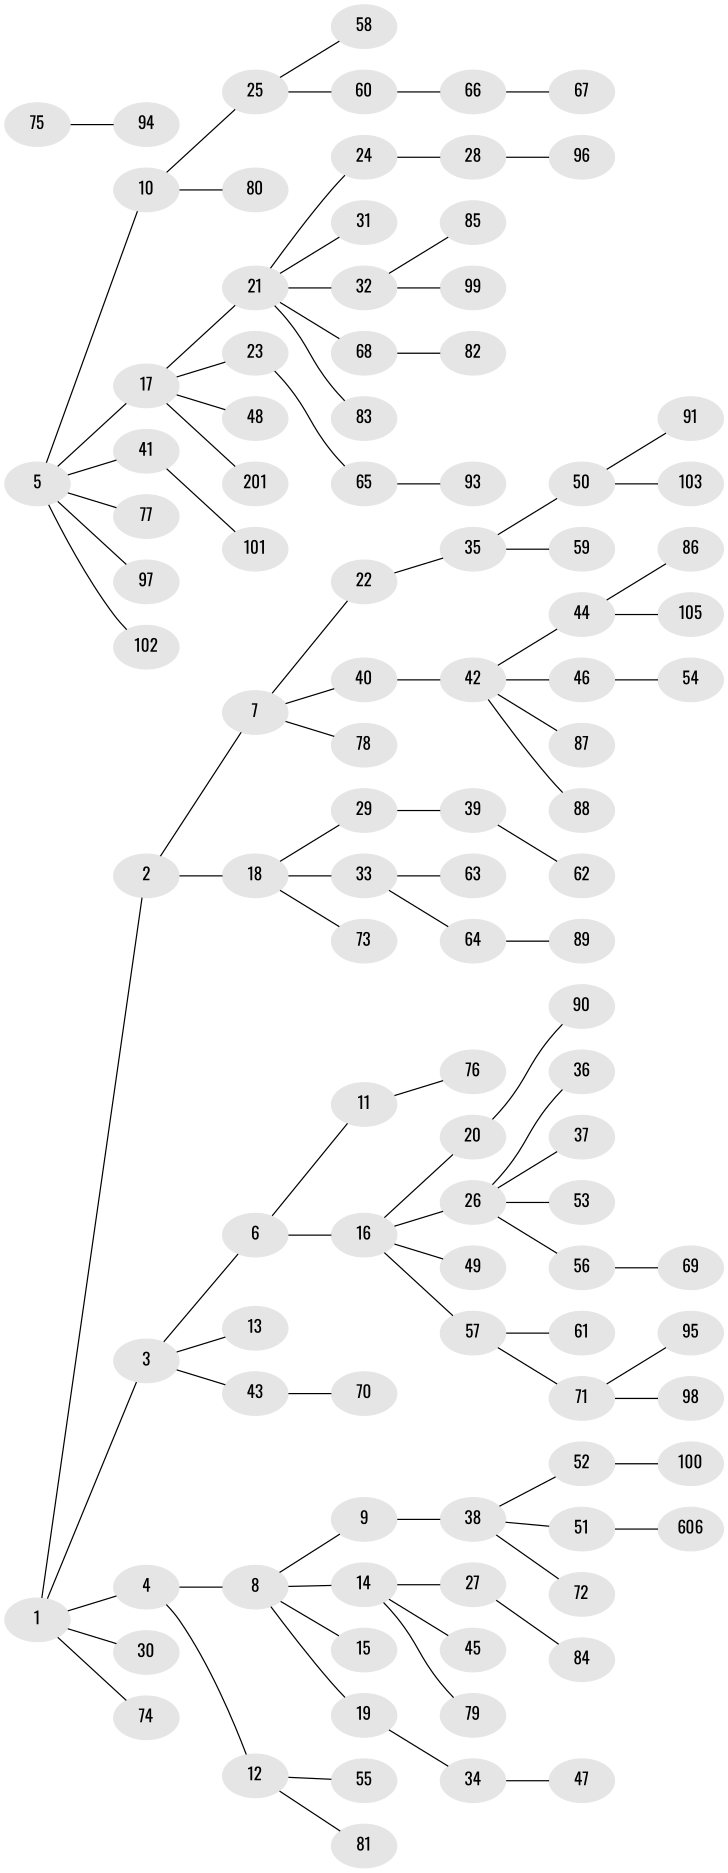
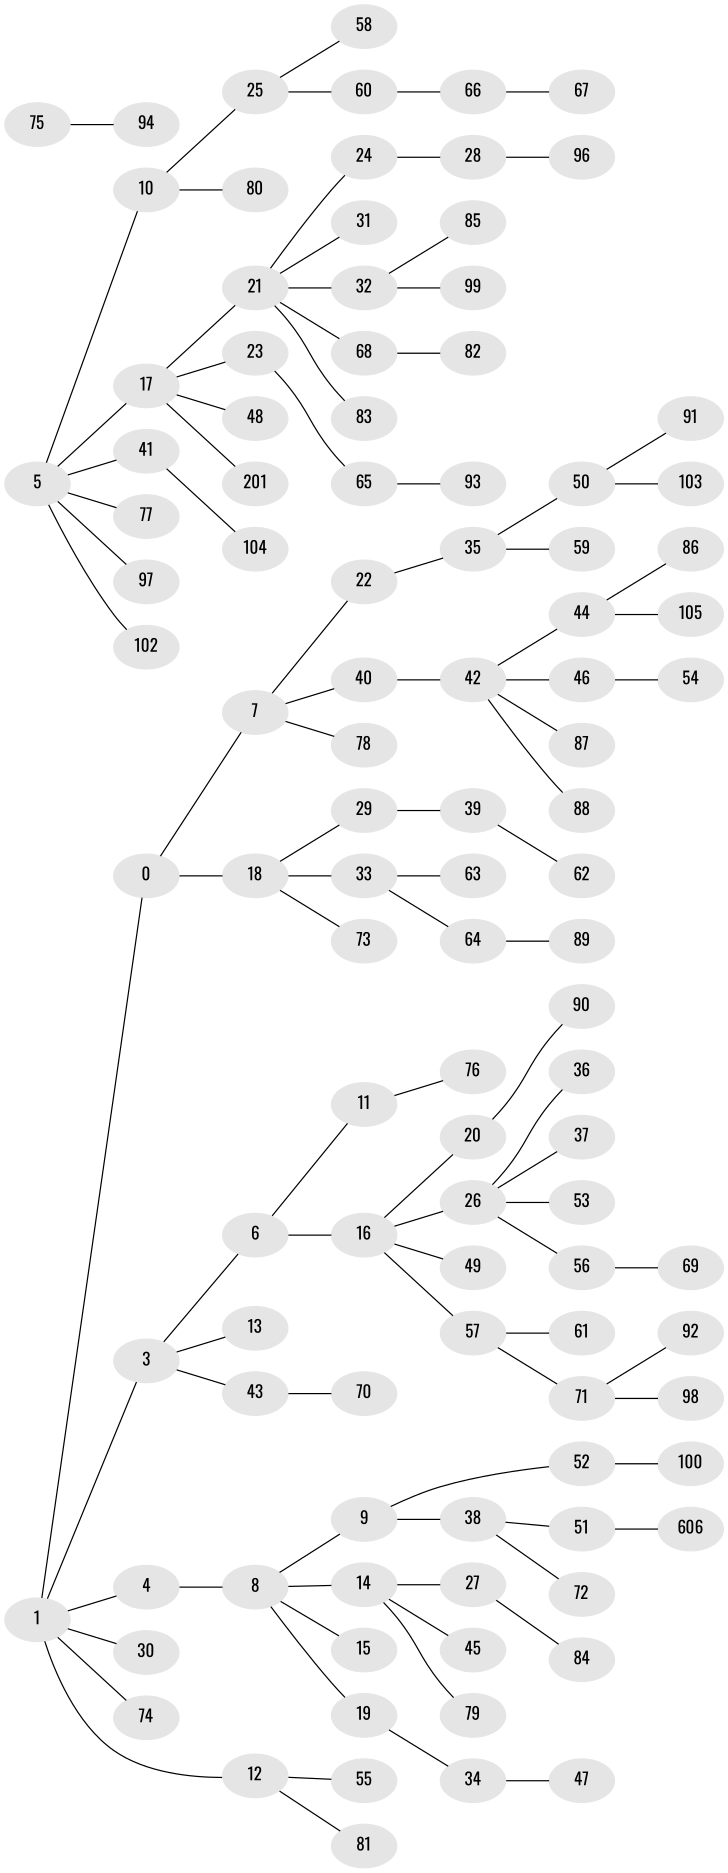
node "101": label "101" -> "104"
node "2": label "2" -> "0"
node "95": label "95" -> "92"
edge "52" -- "38": now "52" -- "9"
edge "4" -- "12": now "1" -- "12"
